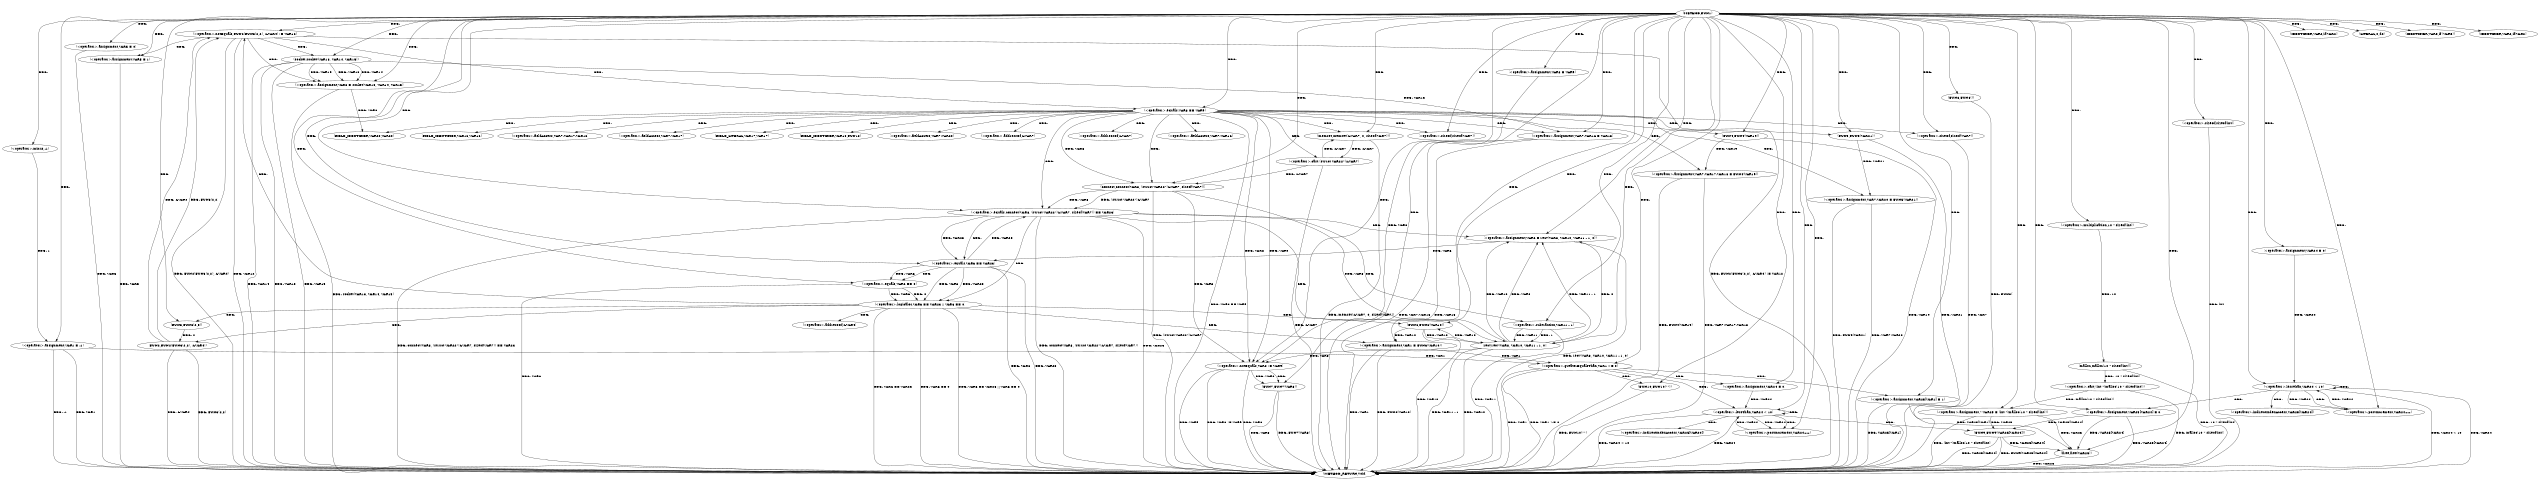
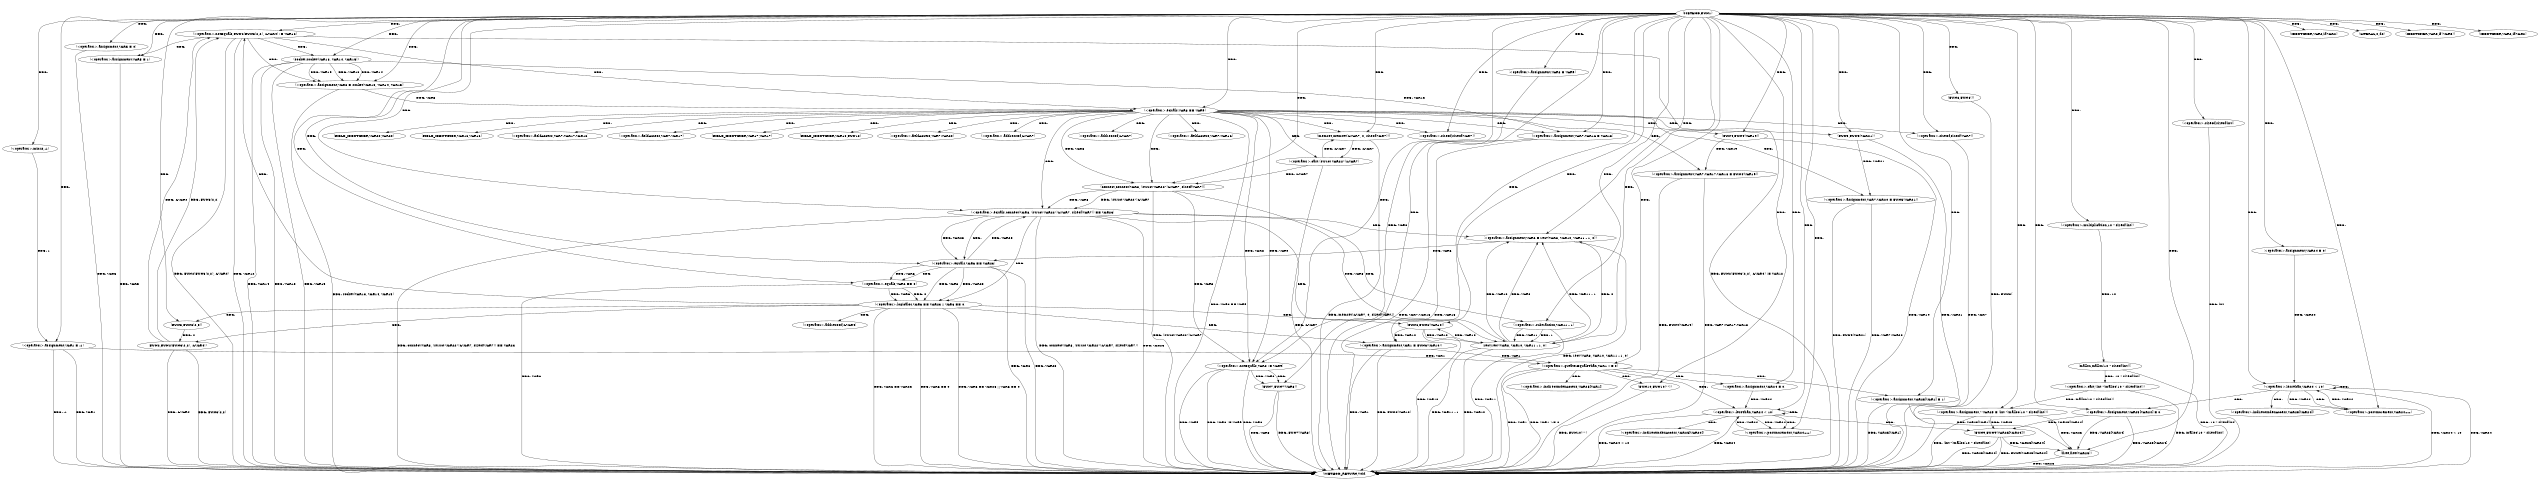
edge "(<operator>.assignment,VAR8 = socket(VAR13, VAR14, VAR15))" -> "(FIELD_IDENTIFIER,VAR20,VAR20)": now "(<operator>.assignment,VAR8 = socket(VAR13, VAR14, VAR15))" -> "(<operator>.equals,VAR8 == VAR9)"
node "(FIELD_LITERAL,VAR17,VAR17)": label "(FIELD_LITERAL,VAR17,VAR17)" -> "(FIELD_IDENTIFIER,VAR17,VAR17)"
edge "(recv,recv(VAR8, VAR10, VAR11 - 1, 0))" -> "(<operator>.notEquals,VAR8 != VAR9)": removed, label "DDG: VAR8"
node "(<operator>.indirectIndexAccess,VAR25[VAR1])": added
